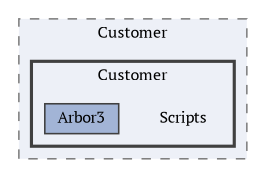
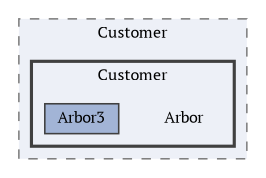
node "Scripts": label "Scripts" -> "Arbor"
